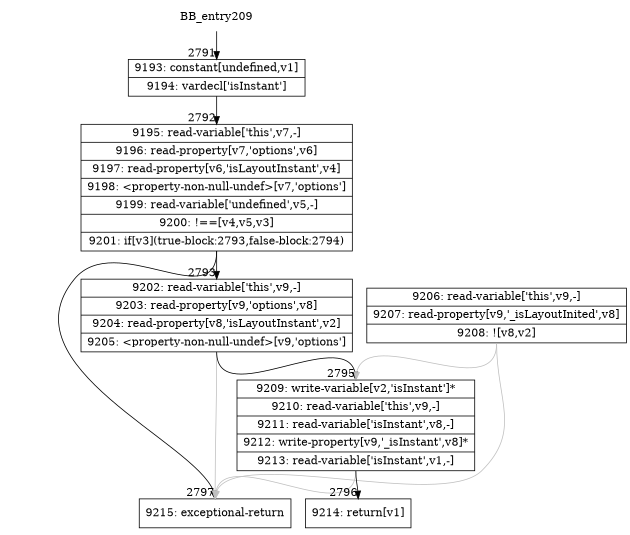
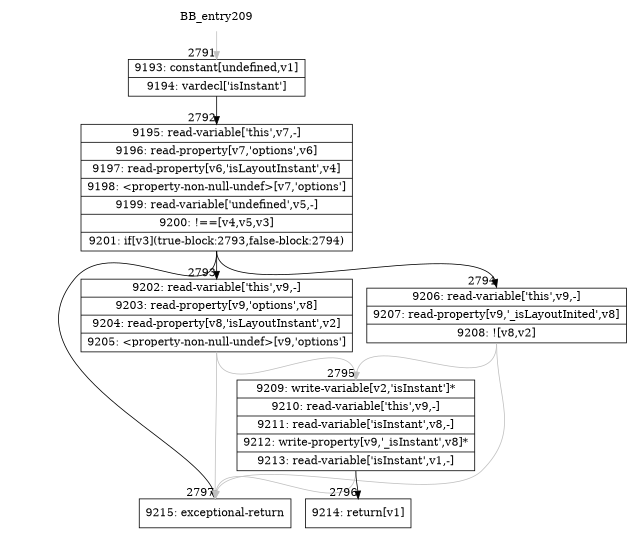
edge "BB_entry209" -> "9193: constant[undefined,v1]": color black -> gray
edge "9195: read-variable['this',v7,-]" -> "9206: read-variable['this',v9,-]": added
edge "9202: read-variable['this',v9,-]" -> "9209: write-variable[v2,'isInstant']*": color black -> gray
